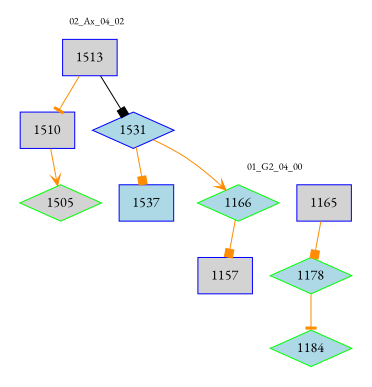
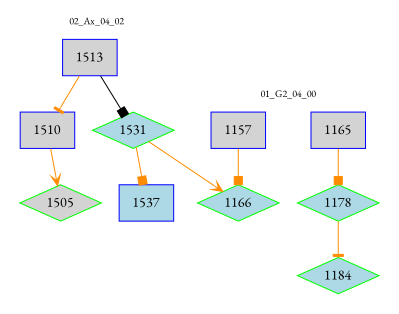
node "1531": color blue -> green
edge "1166" -> "1157": reversed
